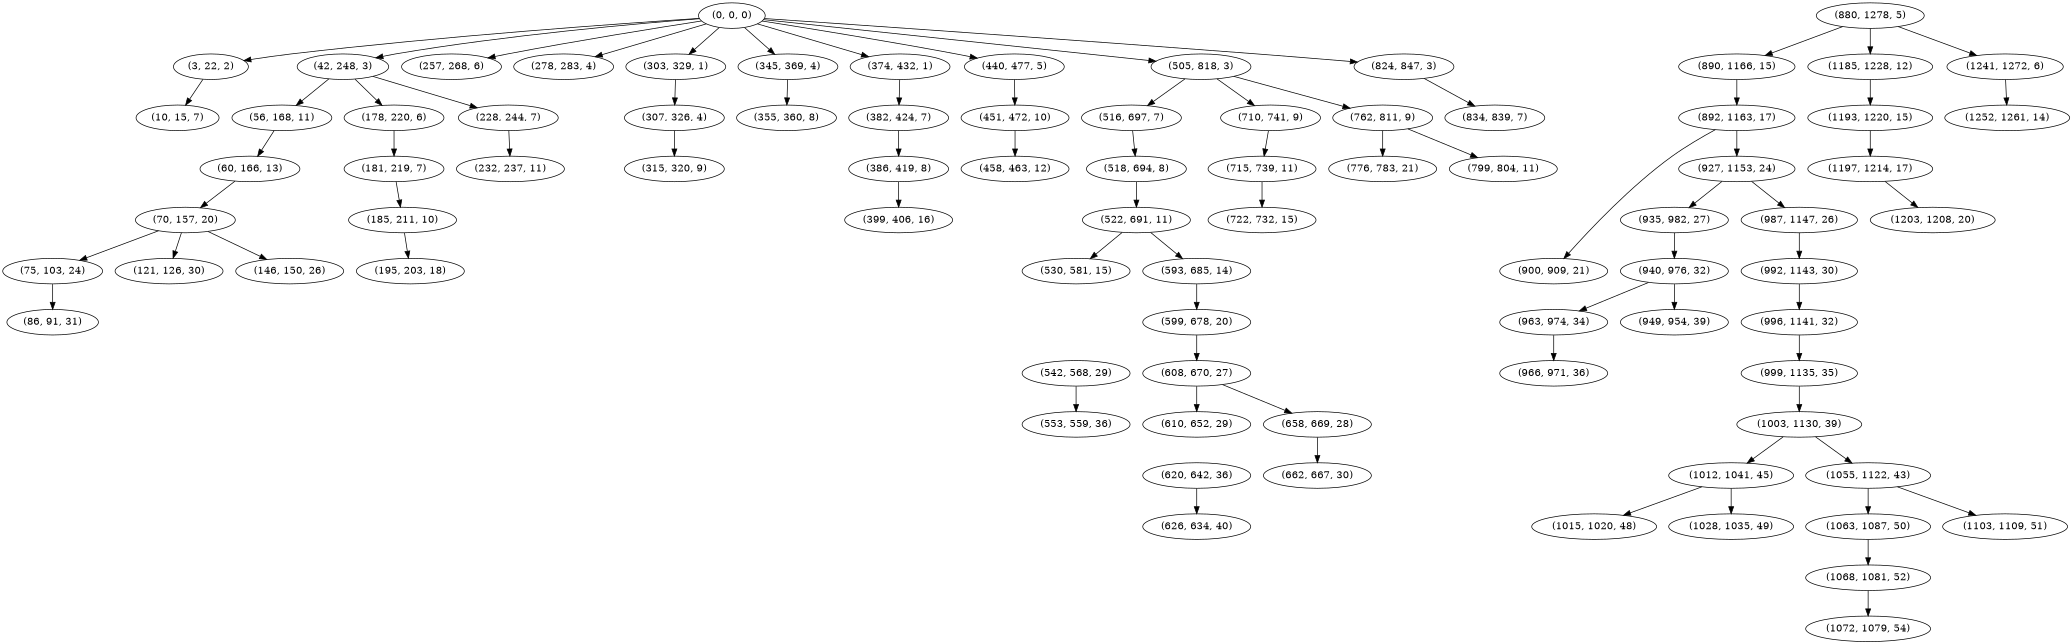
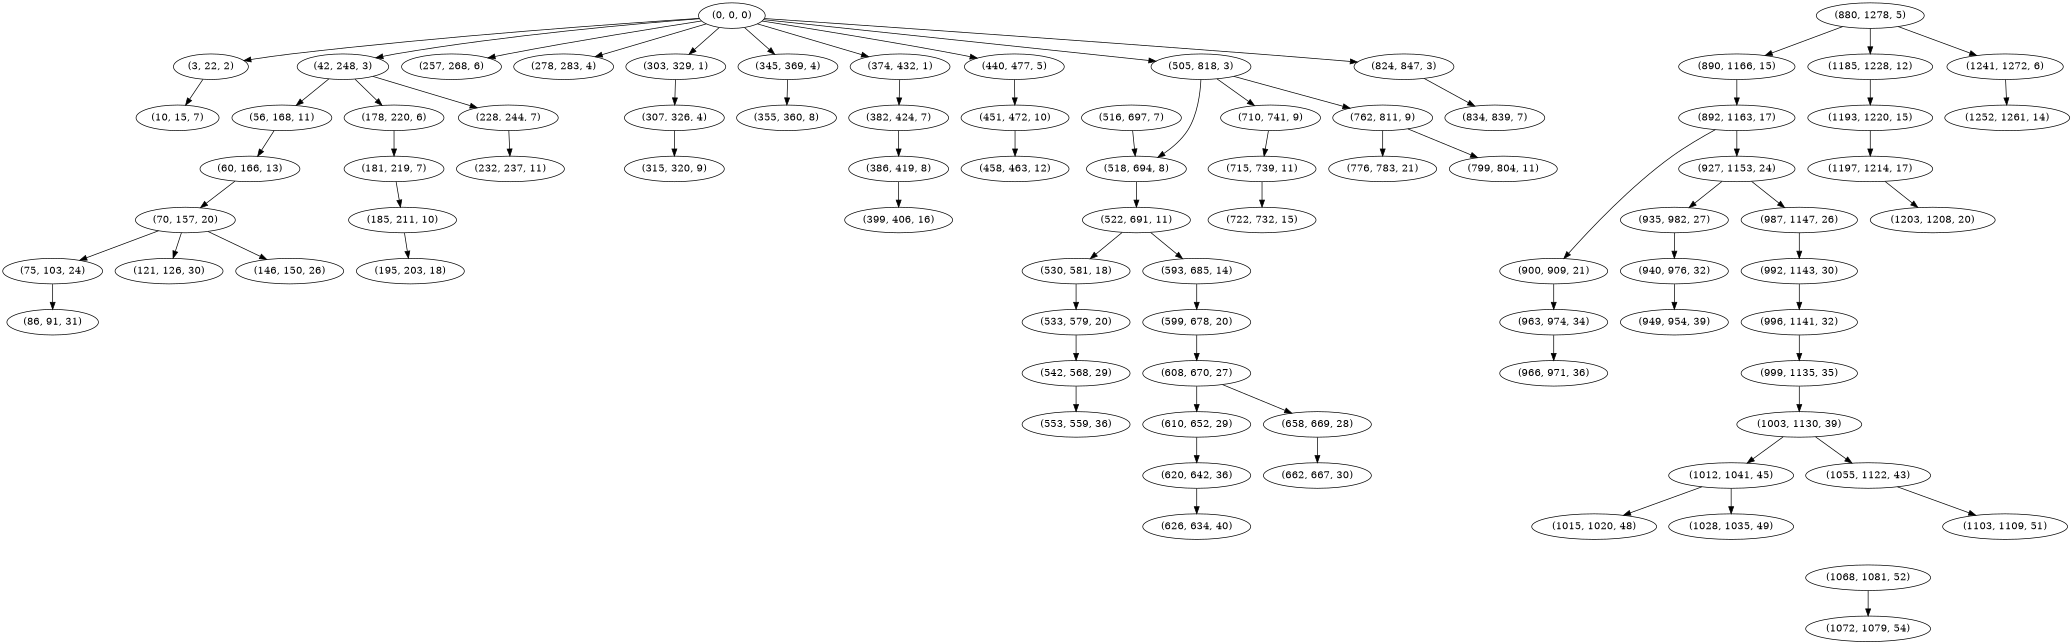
edge "(505, 818, 3)" -> "(516, 697, 7)": now "(505, 818, 3)" -> "(518, 694, 8)"
node "(530, 581, 15)": label "(530, 581, 15)" -> "(530, 581, 18)"
edge "(940, 976, 32)" -> "(963, 974, 34)": now "(900, 909, 21)" -> "(963, 974, 34)"
node "(533, 579, 20)": added
edge "(610, 652, 29)" -> "(620, 642, 36)": added
node "(1063, 1087, 50)": removed
